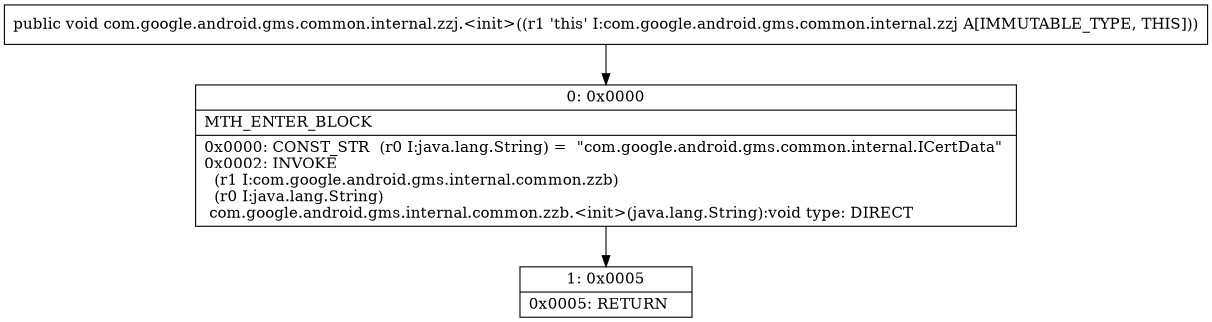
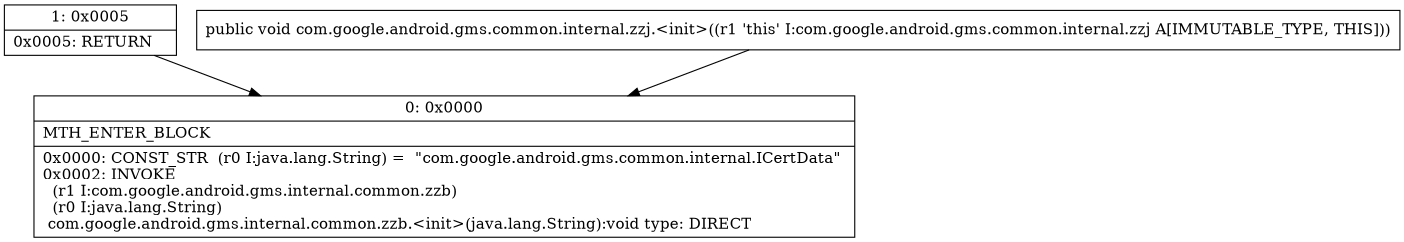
edge "0: 0x0000" -> "1: 0x0005": reversed
